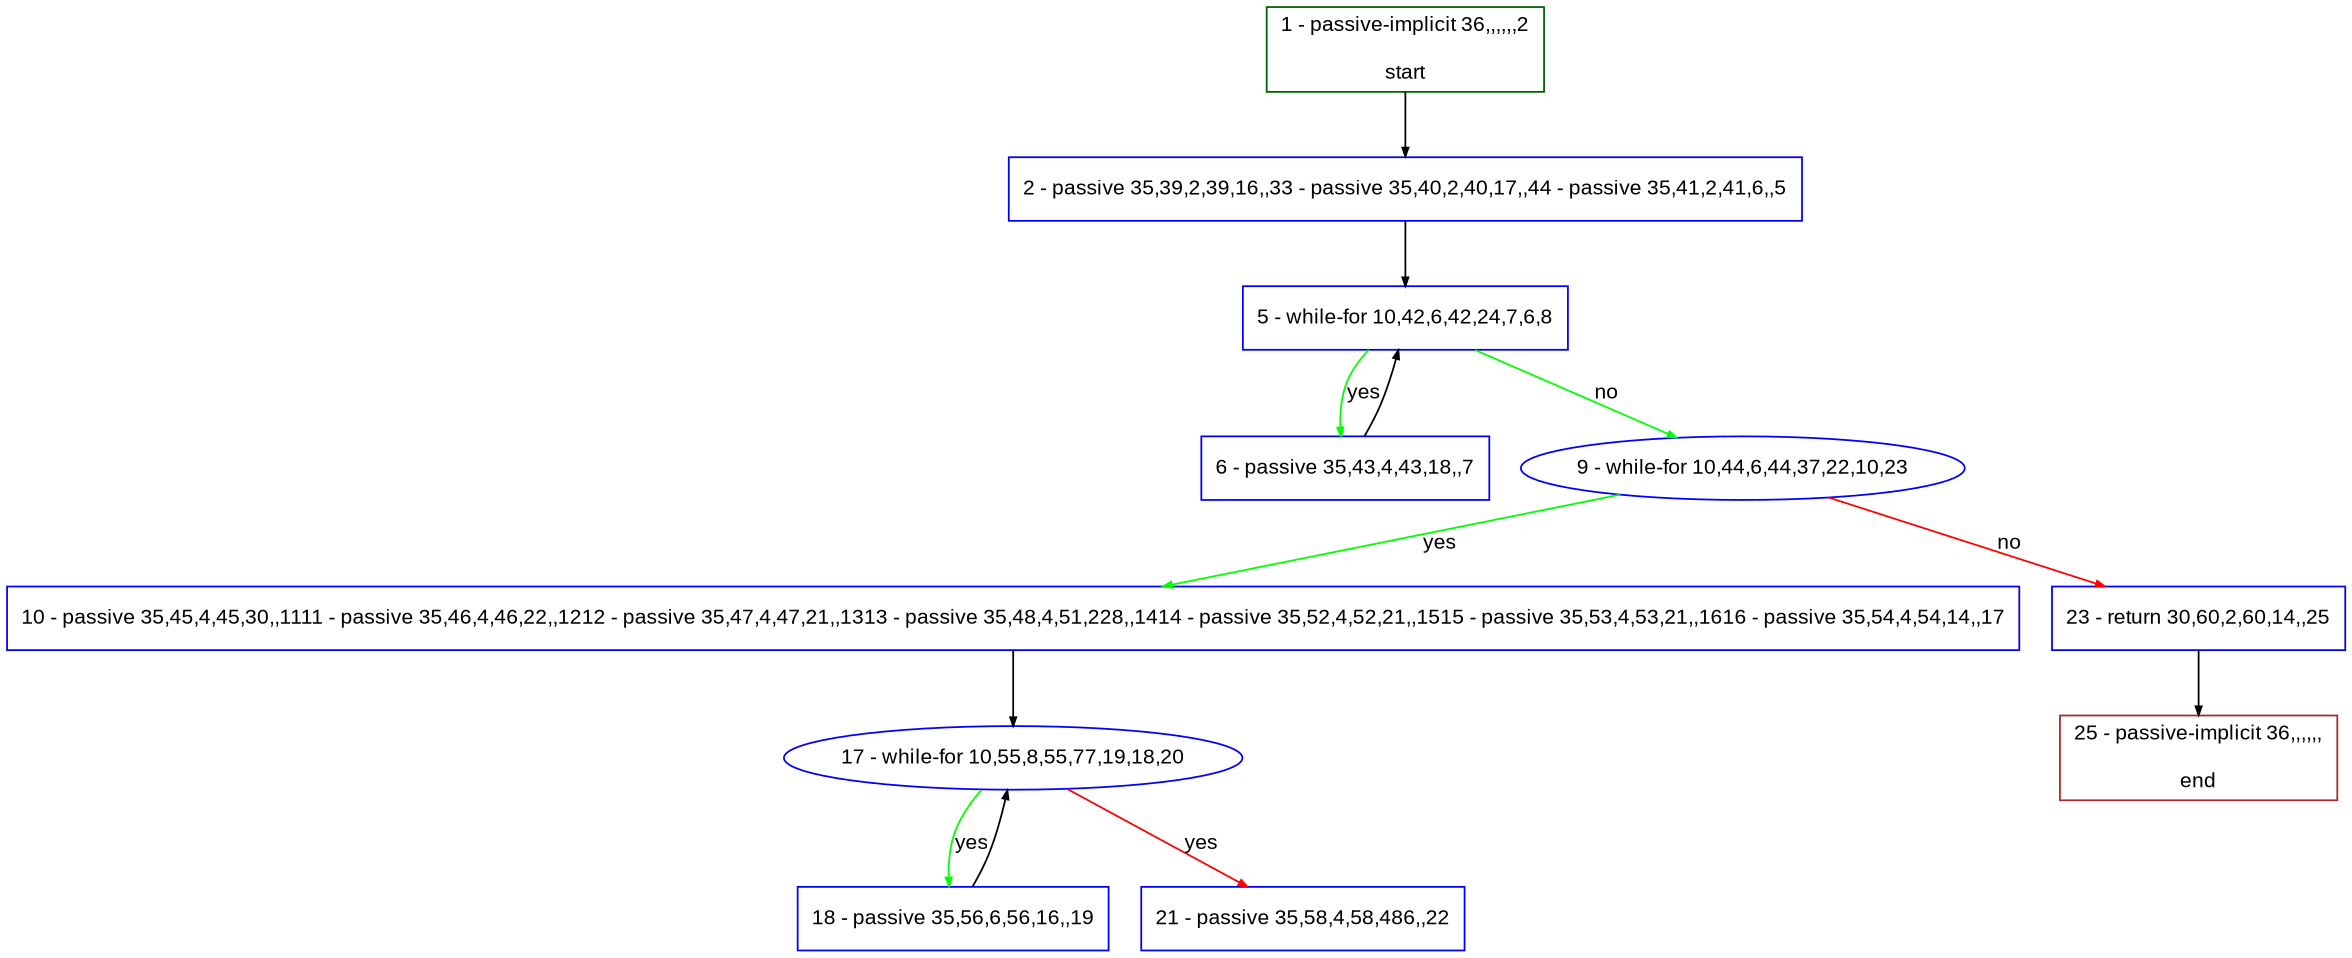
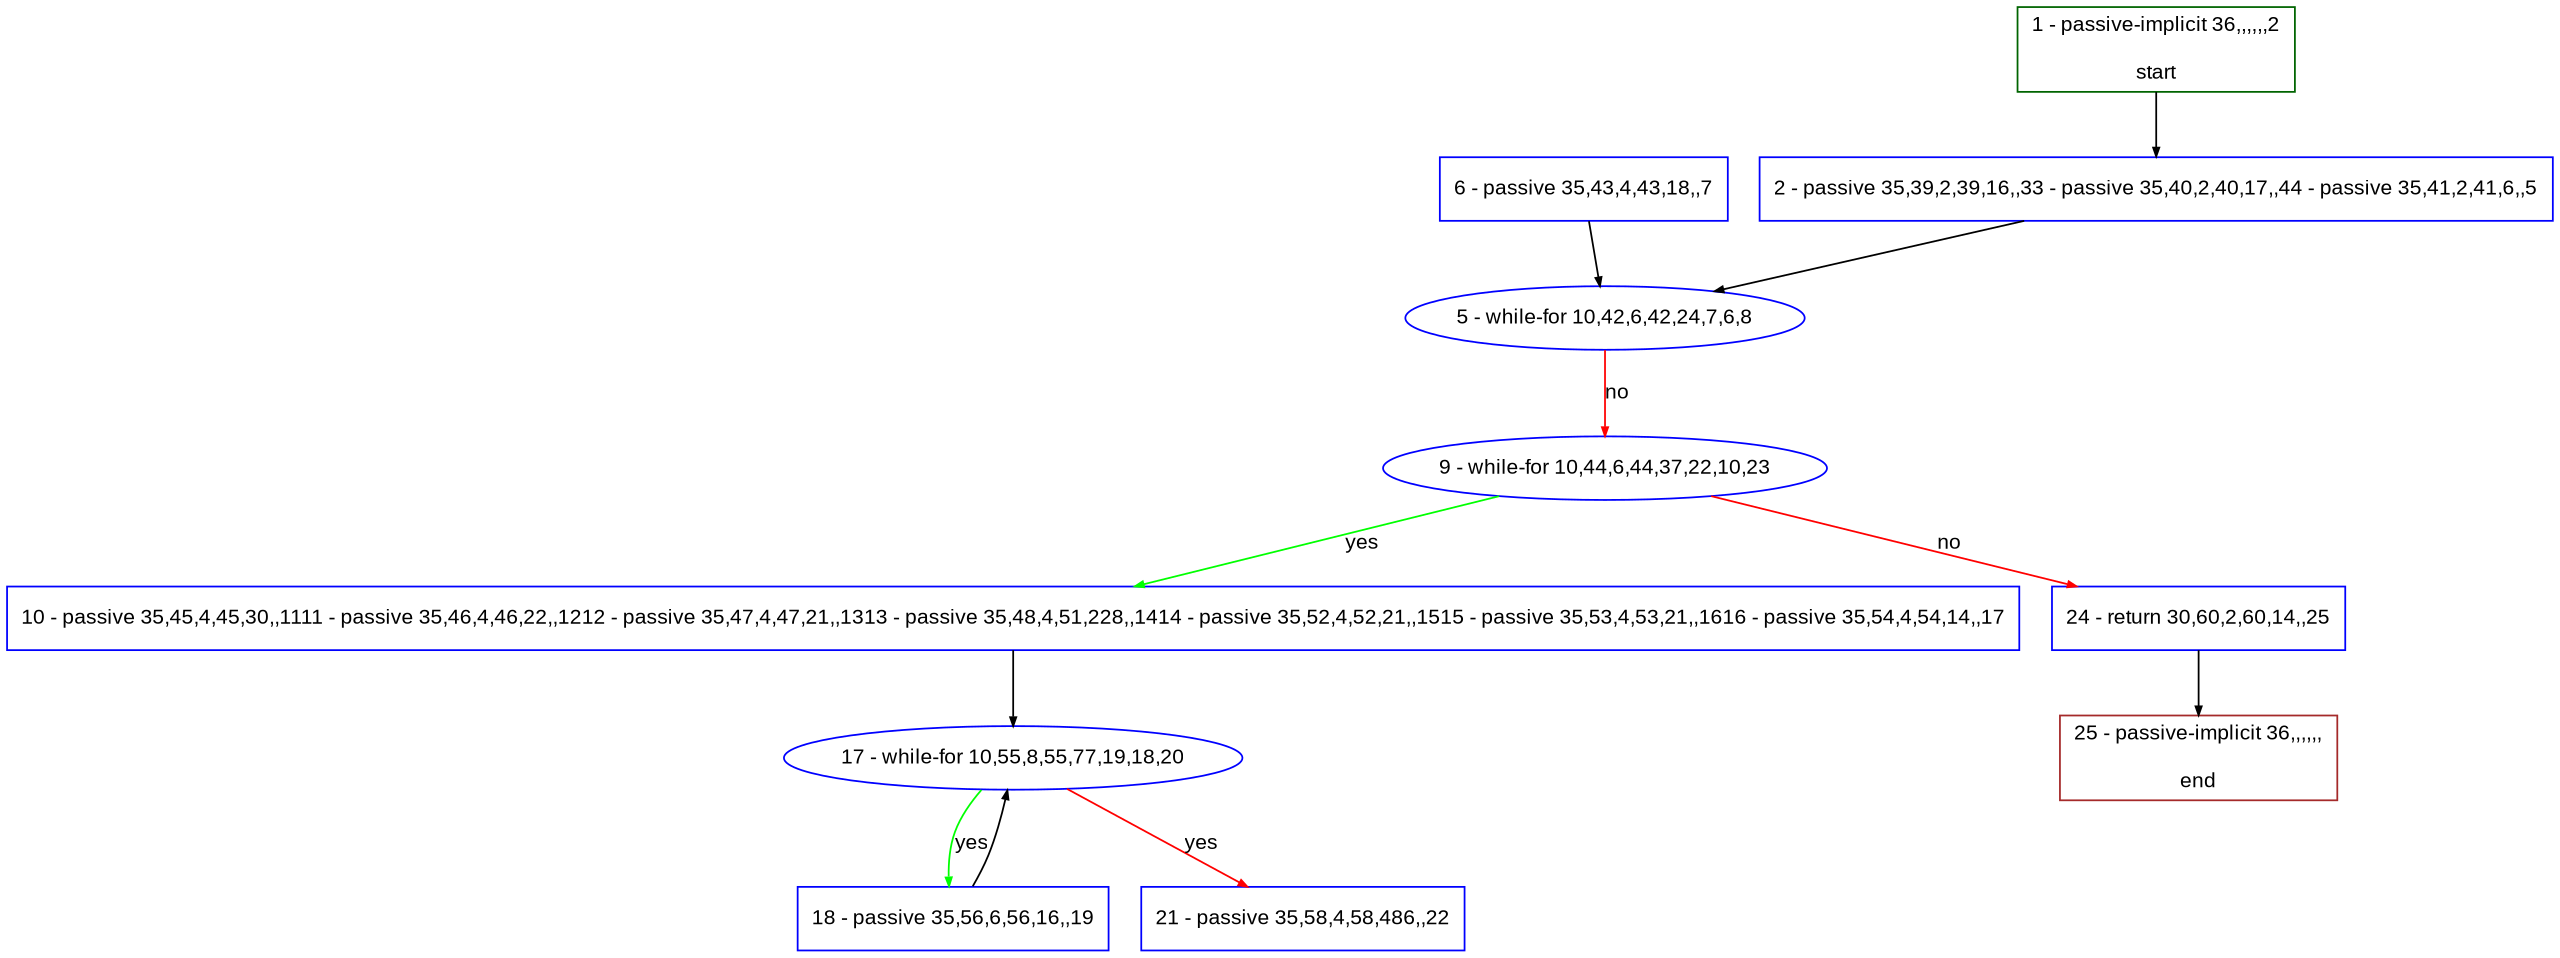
node "5 - while-for 10,42,6,42,24,7,6,8": shape box -> ellipse
edge "5 - while-for 10,42,6,42,24,7,6,8" -> "6 - passive 35,43,4,43,18,,7": removed, label "yes"
edge "5 - while-for 10,42,6,42,24,7,6,8" -> "9 - while-for 10,44,6,44,37,22,10,23": color #00ff00 -> #ff0000
node "23 - return 30,60,2,60,14,,25": label "23 - return 30,60,2,60,14,,25" -> "24 - return 30,60,2,60,14,,25"
